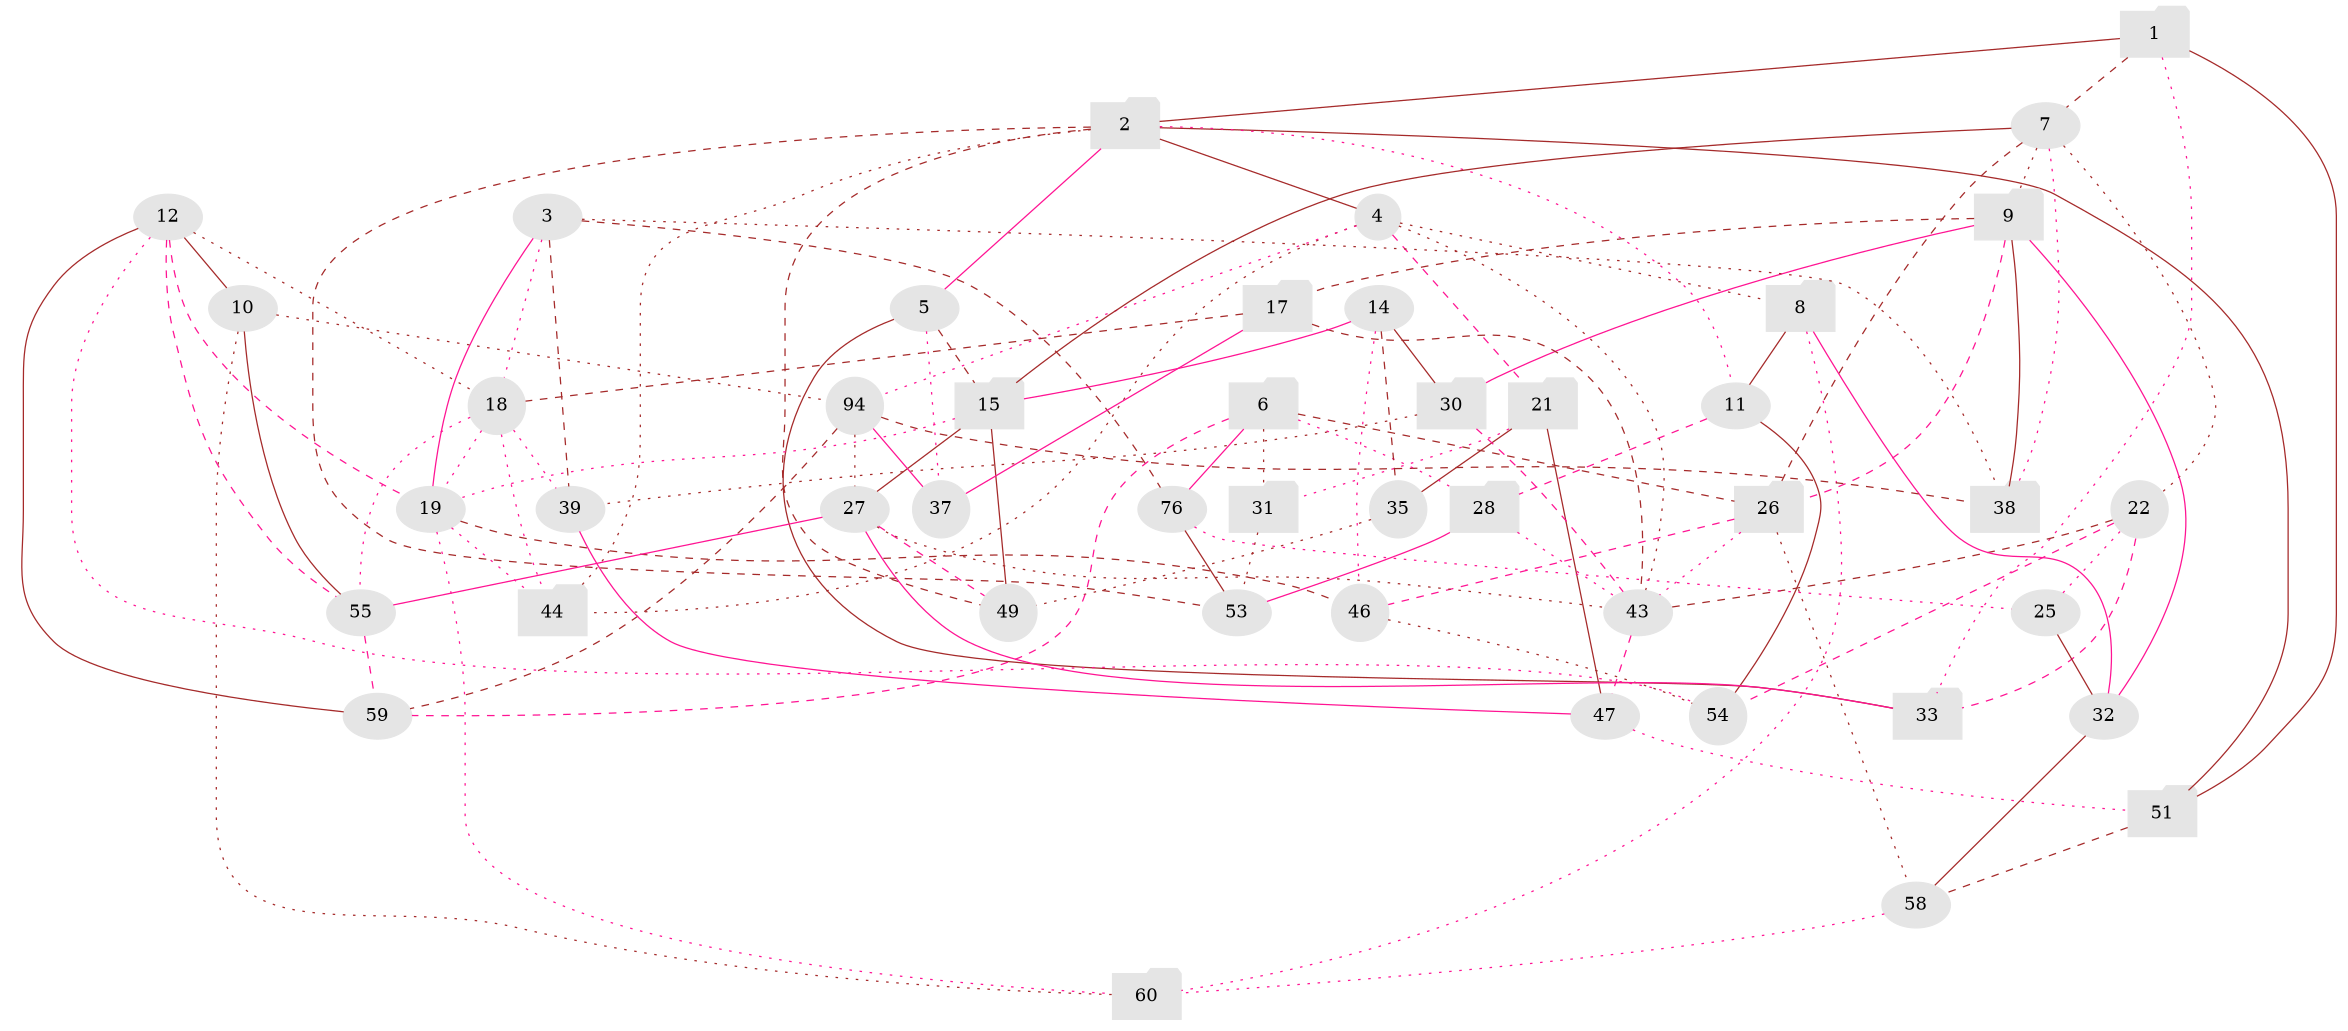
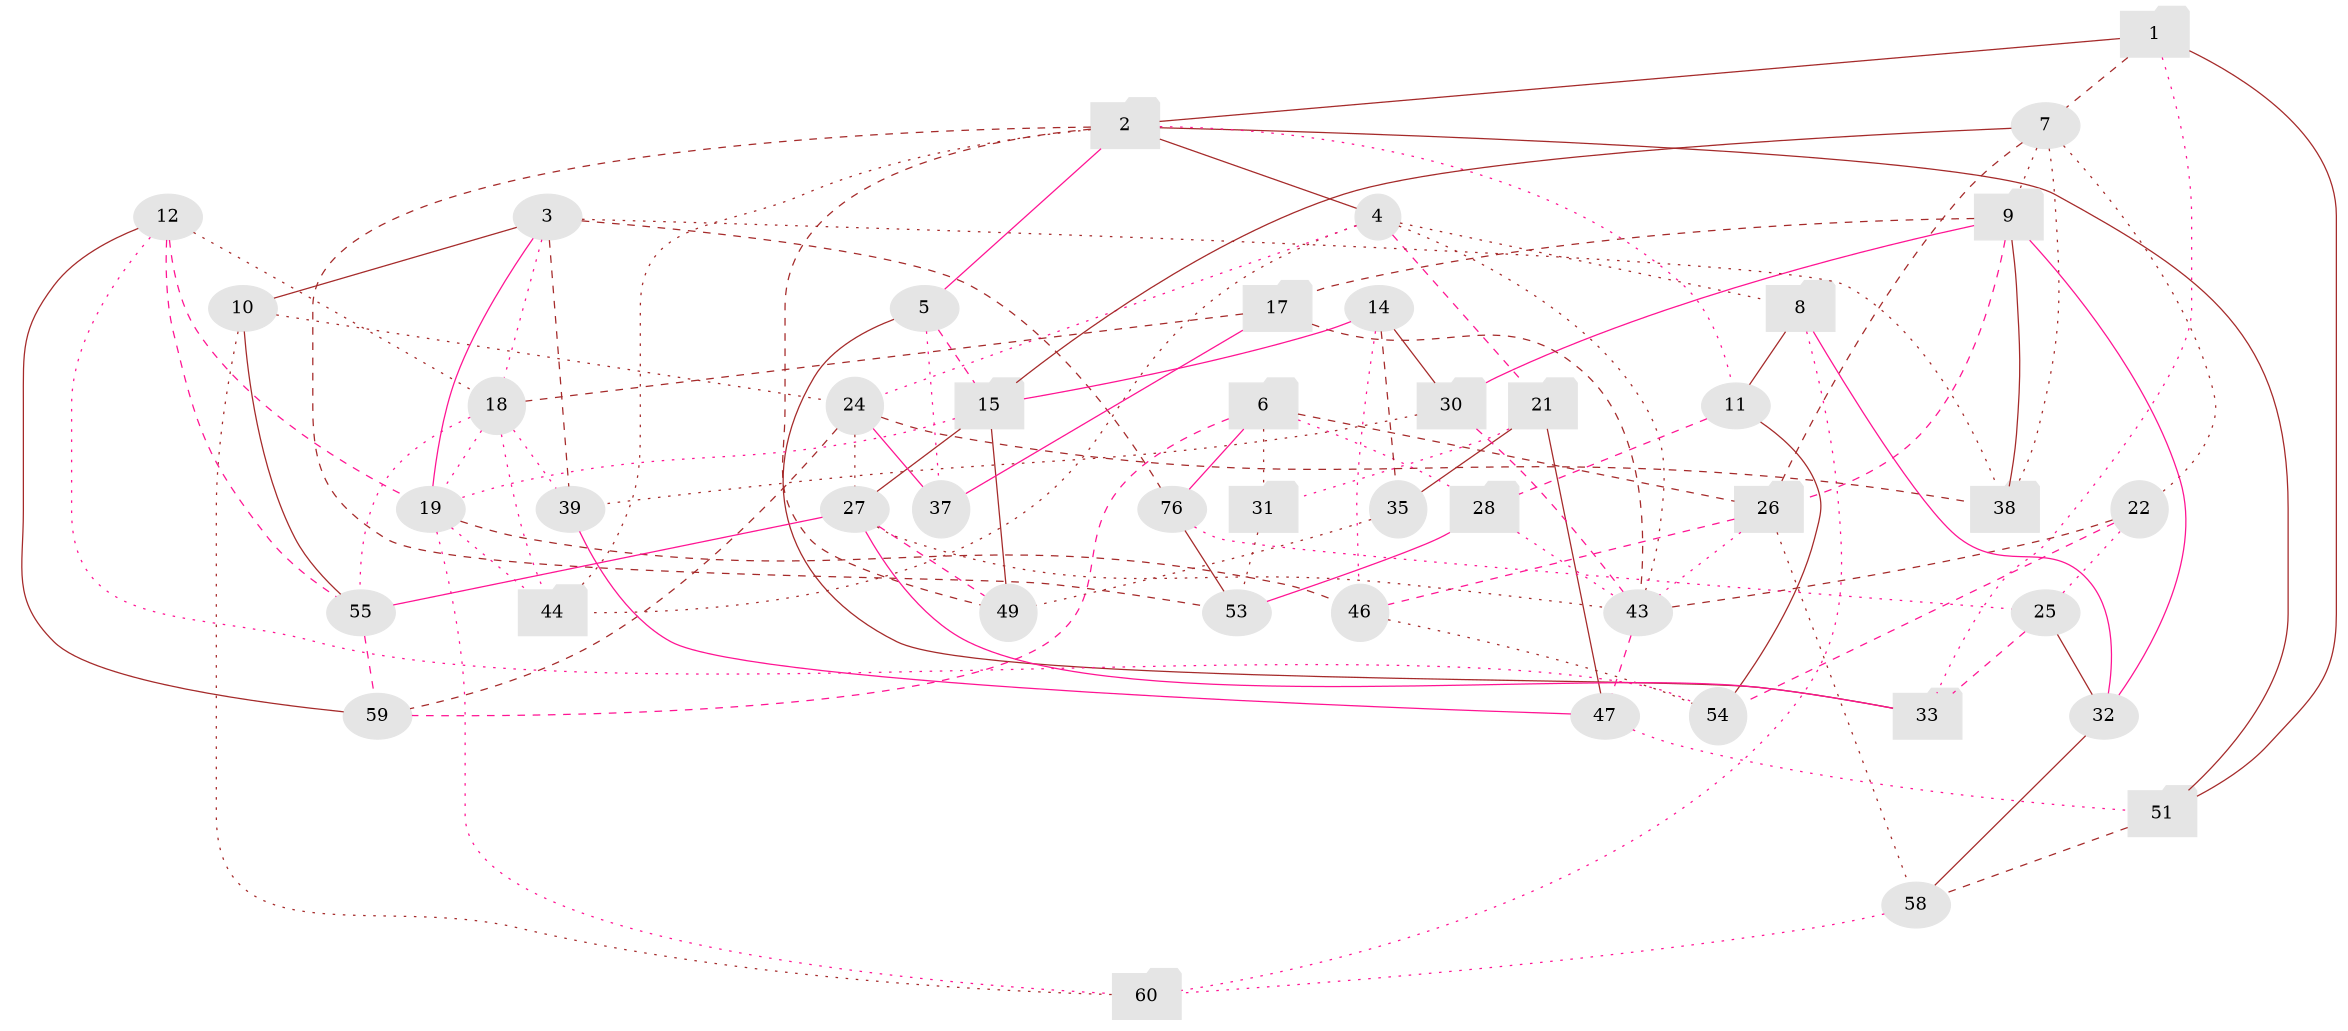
edge "12" -- "10": now "3" -- "10"
edge "7" -- "38": color deeppink -> brown
edge "5" -- "15": color brown -> deeppink
node "94": label "94" -> "24"
edge "22" -- "33": now "25" -- "33"
